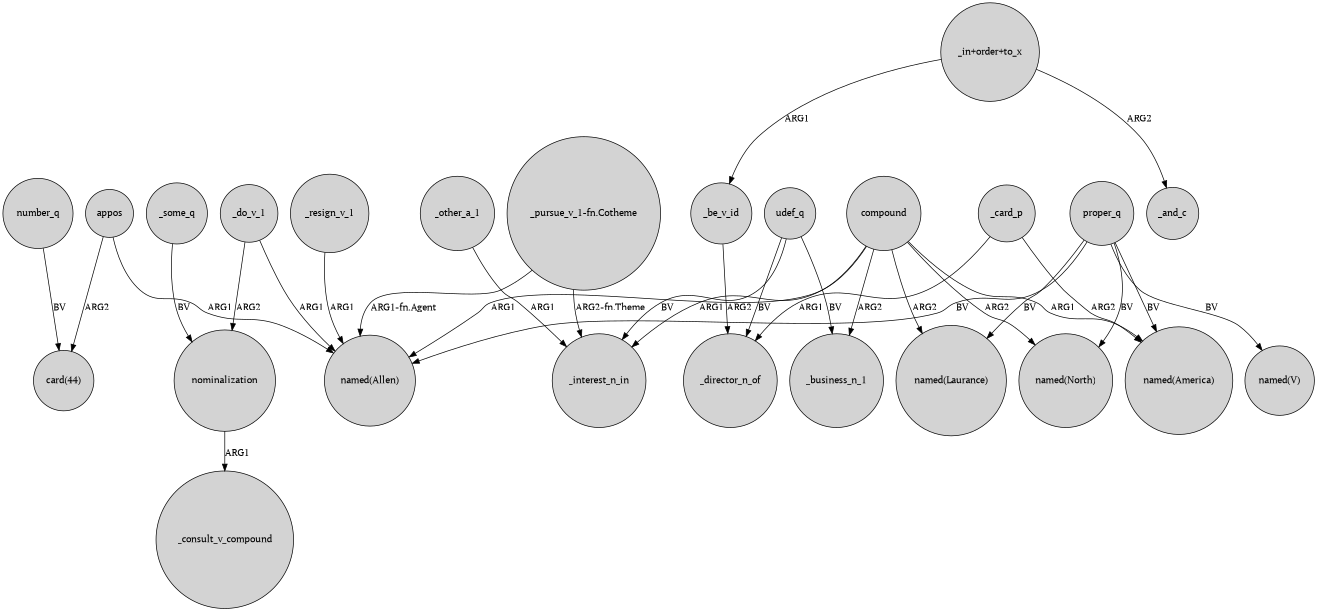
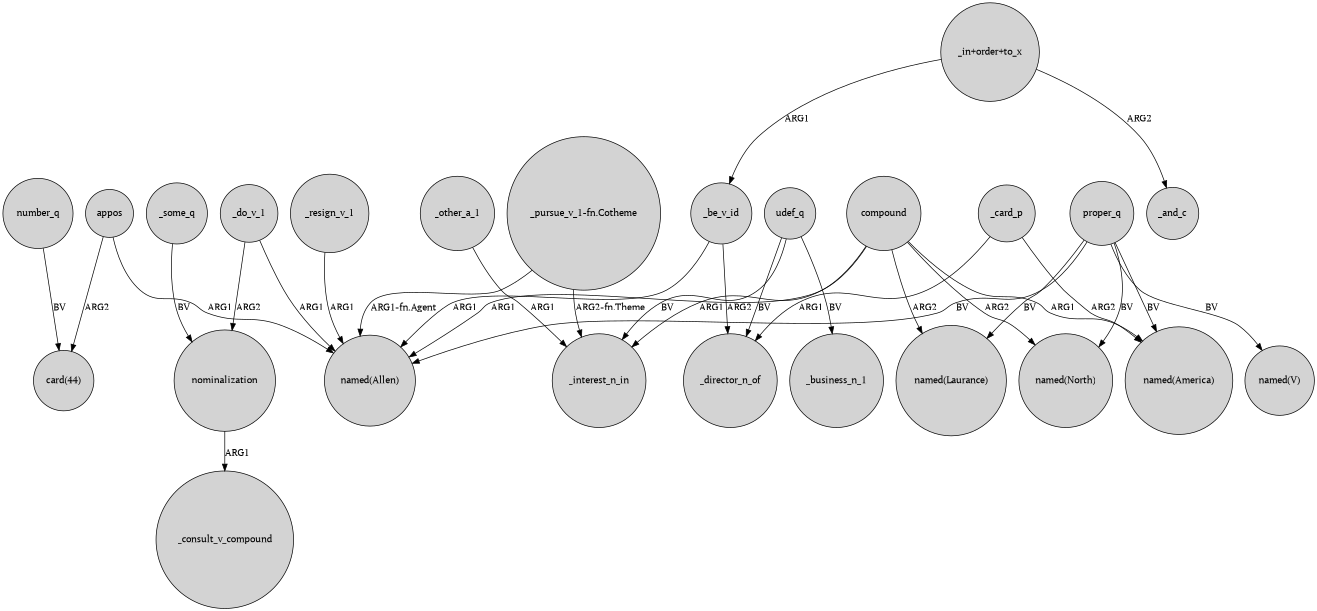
edge "compound" -> "_business_n_1": removed, label "ARG2"
edge "_be_v_id" -> "named(Allen)": added, label "ARG1"
